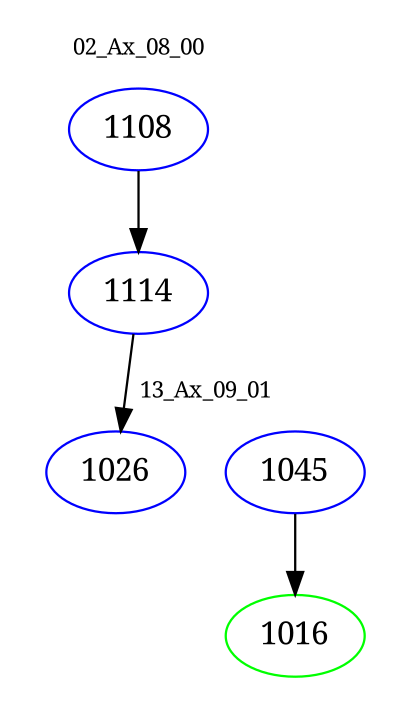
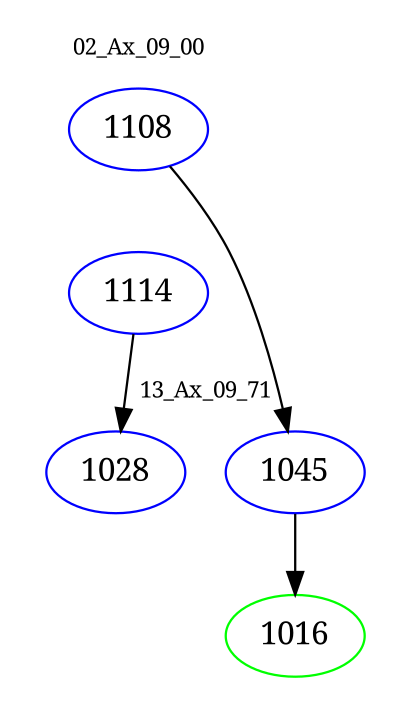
cluster "02_Ax_08_00": label "02_Ax_08_00" -> "02_Ax_09_00"
edge "1108" -> "1114": now "1108" -> "1045"
cluster "13_Ax_09_01": label "13_Ax_09_01" -> "13_Ax_09_71"
node "1026": label "1026" -> "1028"
